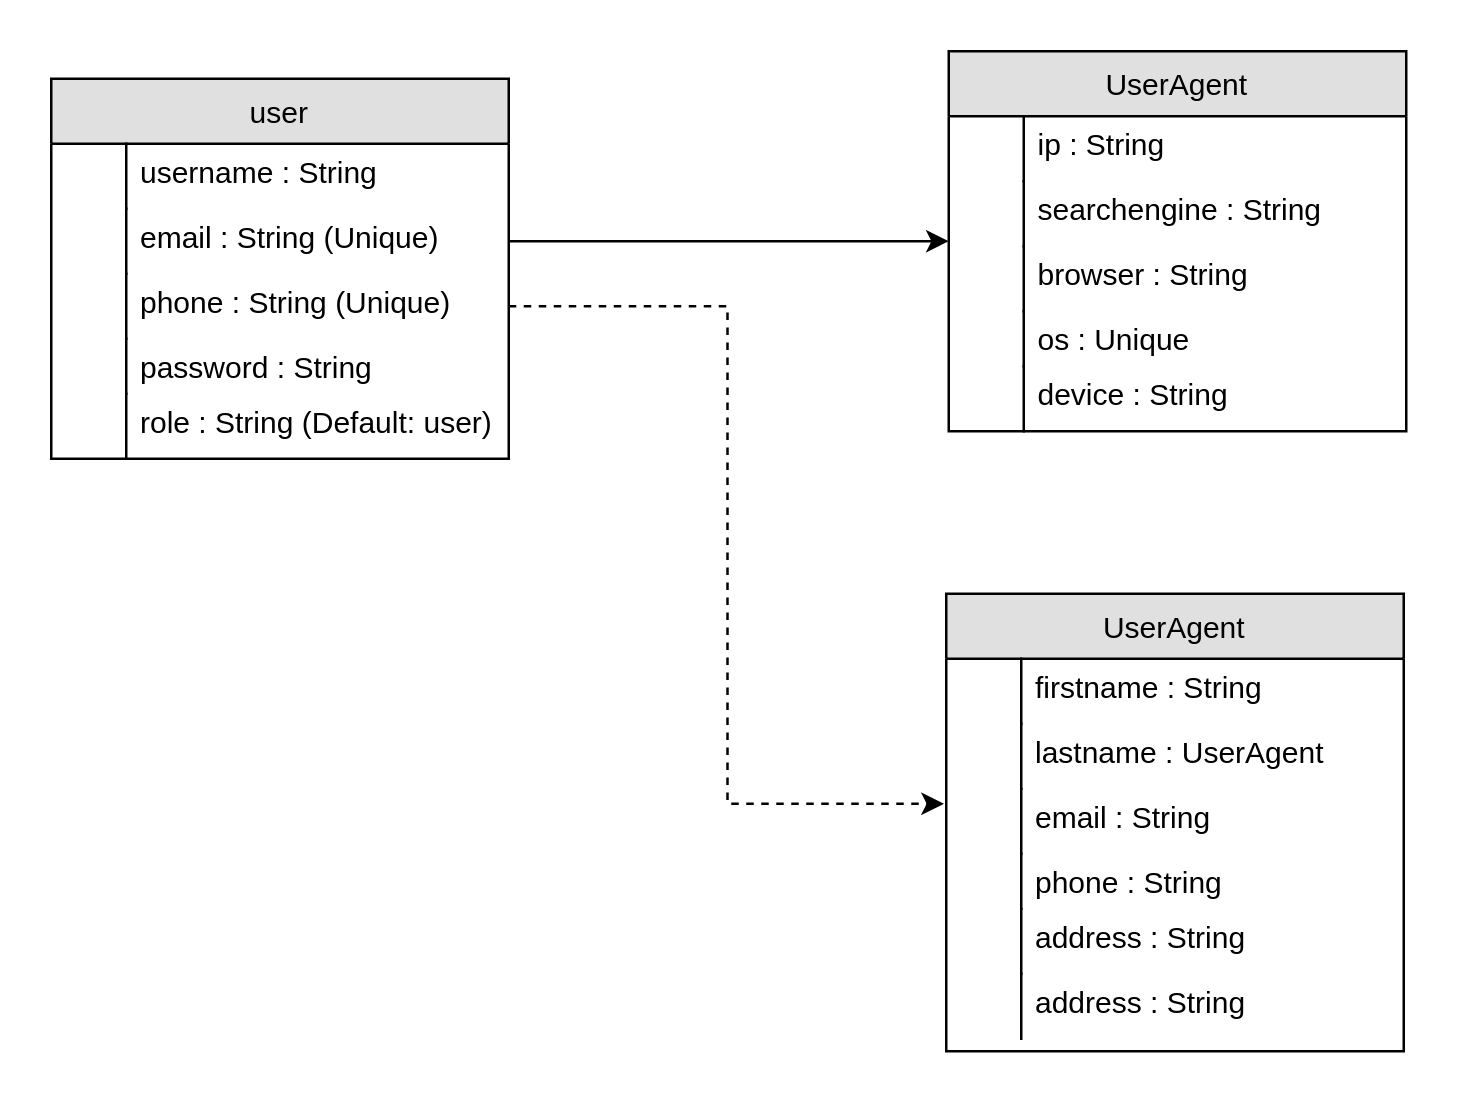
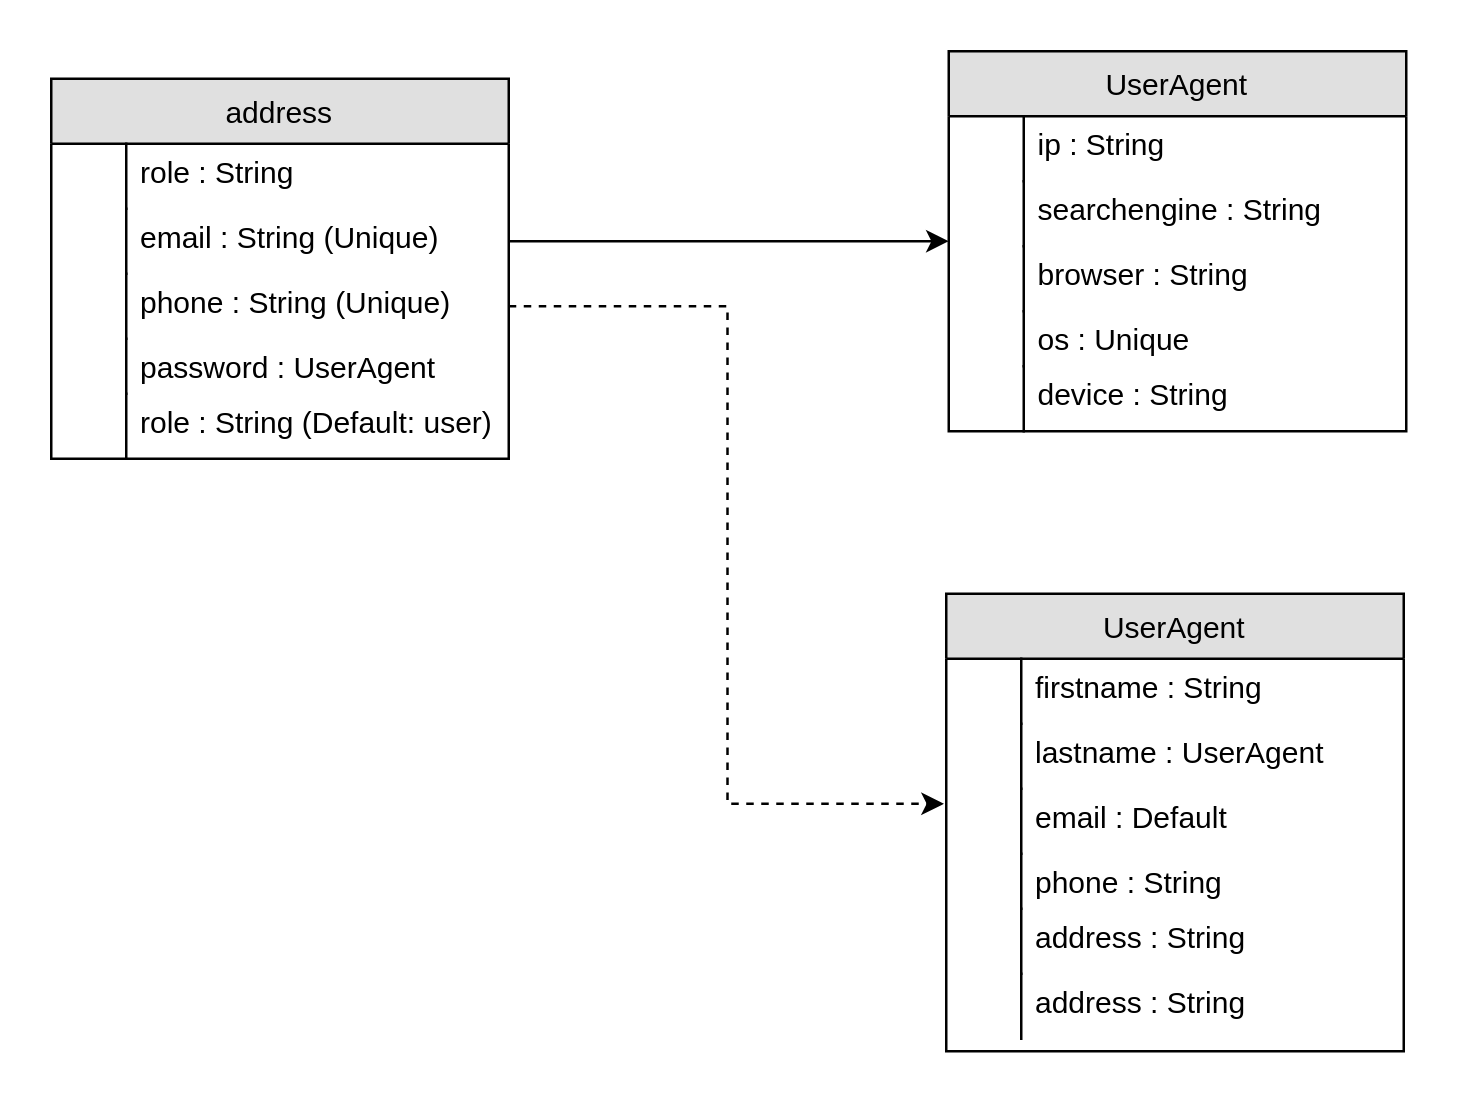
node "user": label "user" -> "address"
node "username : String": label "username : String" -> "role : String"
node "password : String": label "password : String" -> "password : UserAgent"
node "email : String": label "email : String" -> "email : Default"
